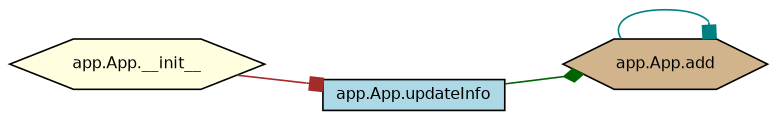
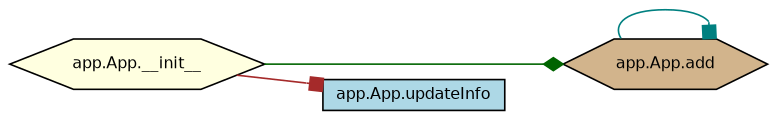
edge "app.App.updateInfo" -> "app.App.add": now "app.App.__init__" -> "app.App.add"
